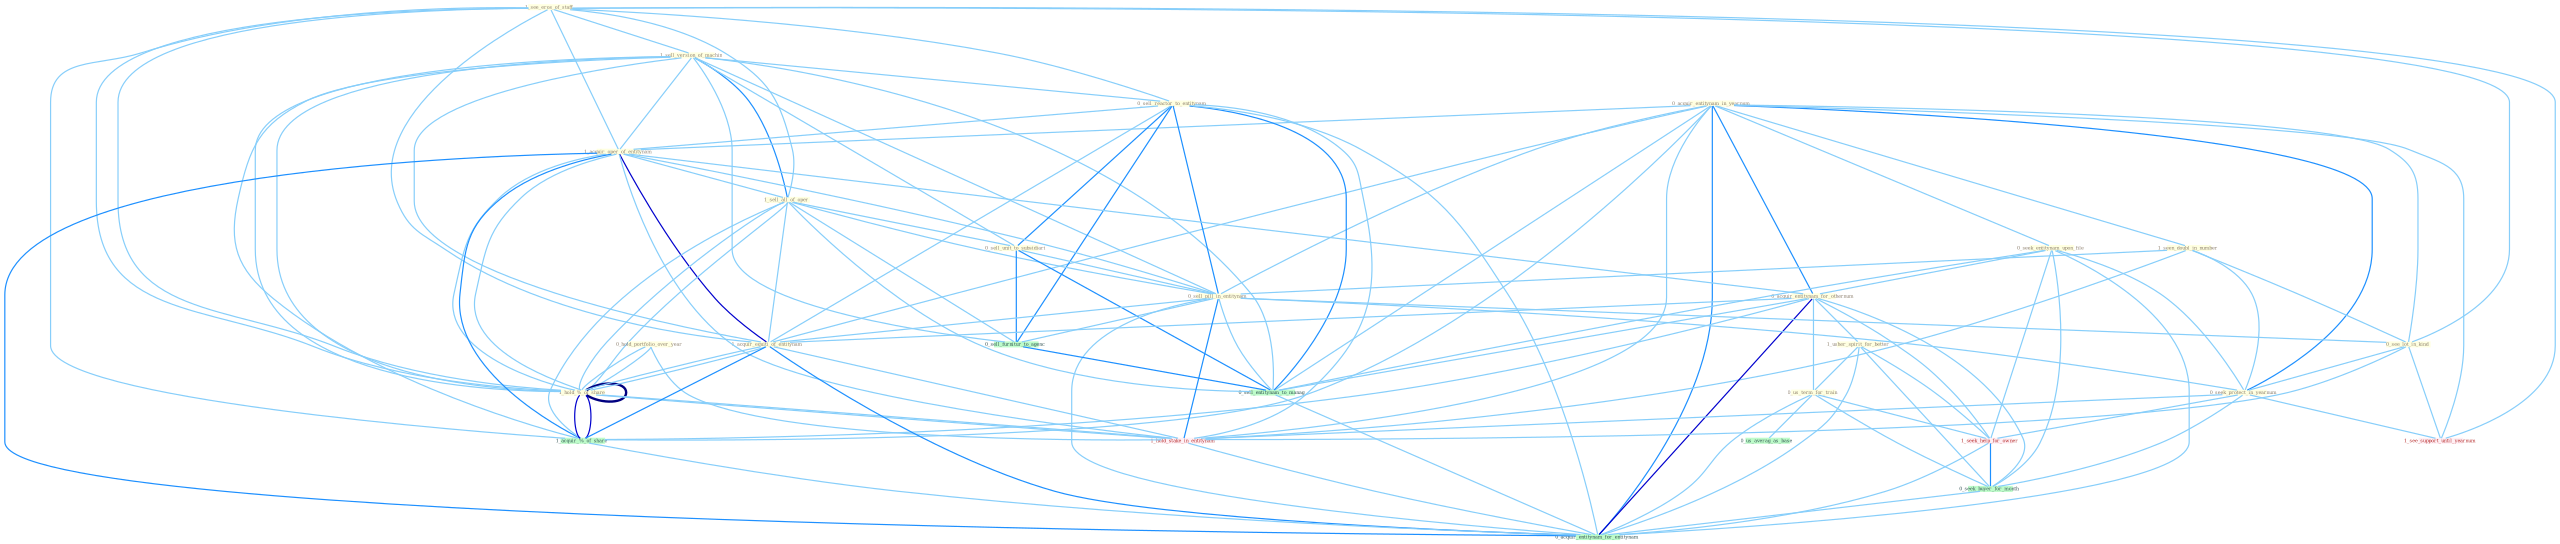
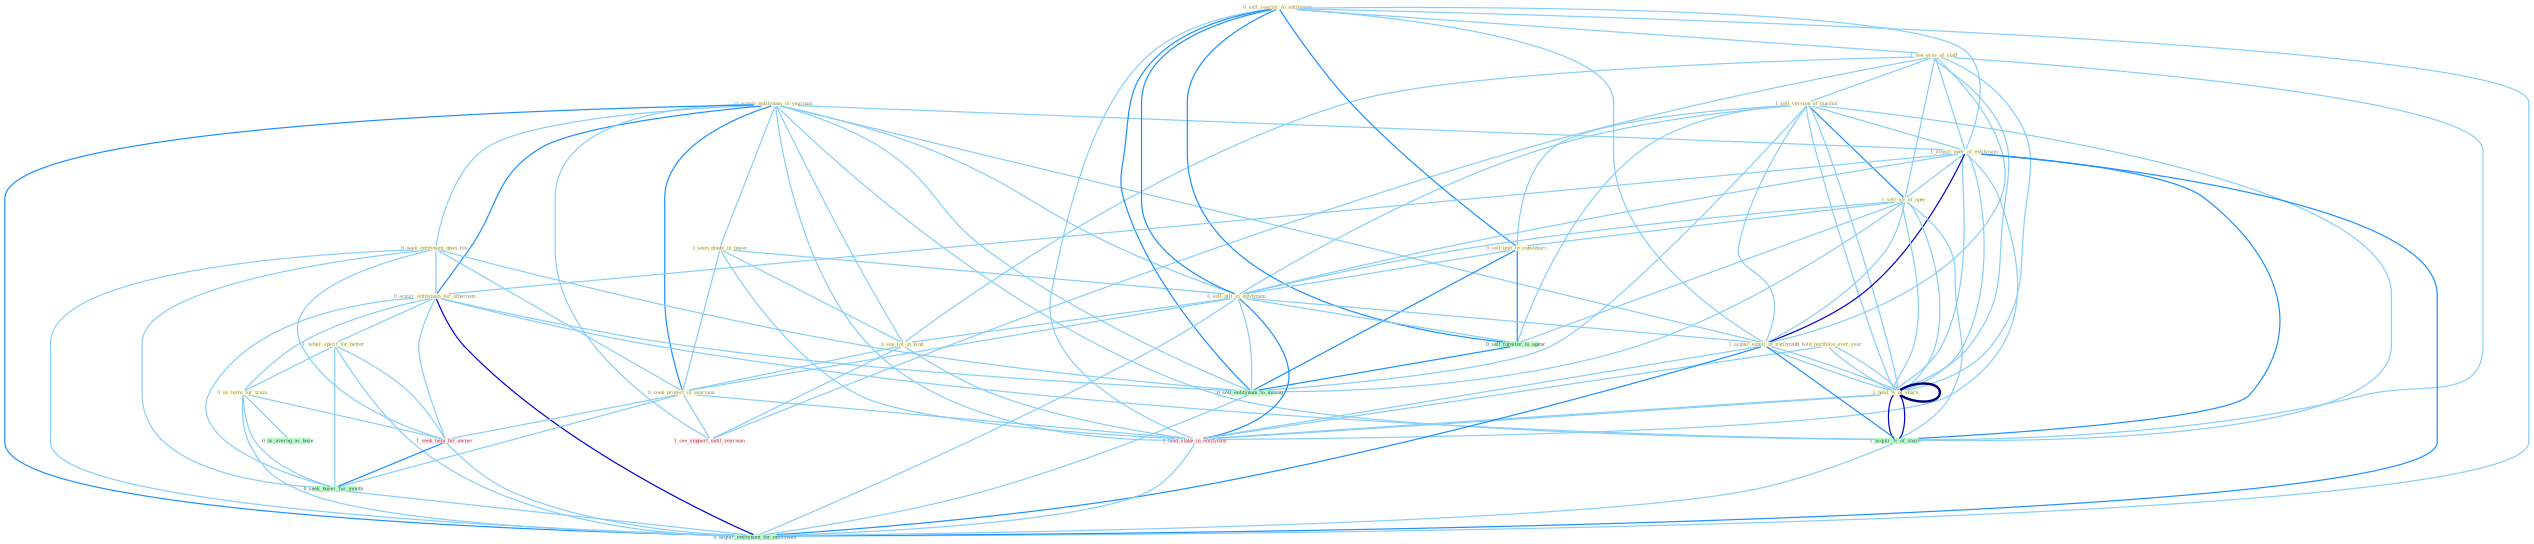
edge "1_sell_version_of_machin" -- "0_sell_reactor_to_entitynam": removed
node "1_seen_doubl_in_number": label "1_seen_doubl_in_number" -> "1_seen_doubl_in_buyer"
edge "0_acquir_entitynam_for_othernum" -- "1_acquir_equiti_of_entitynam": removed
